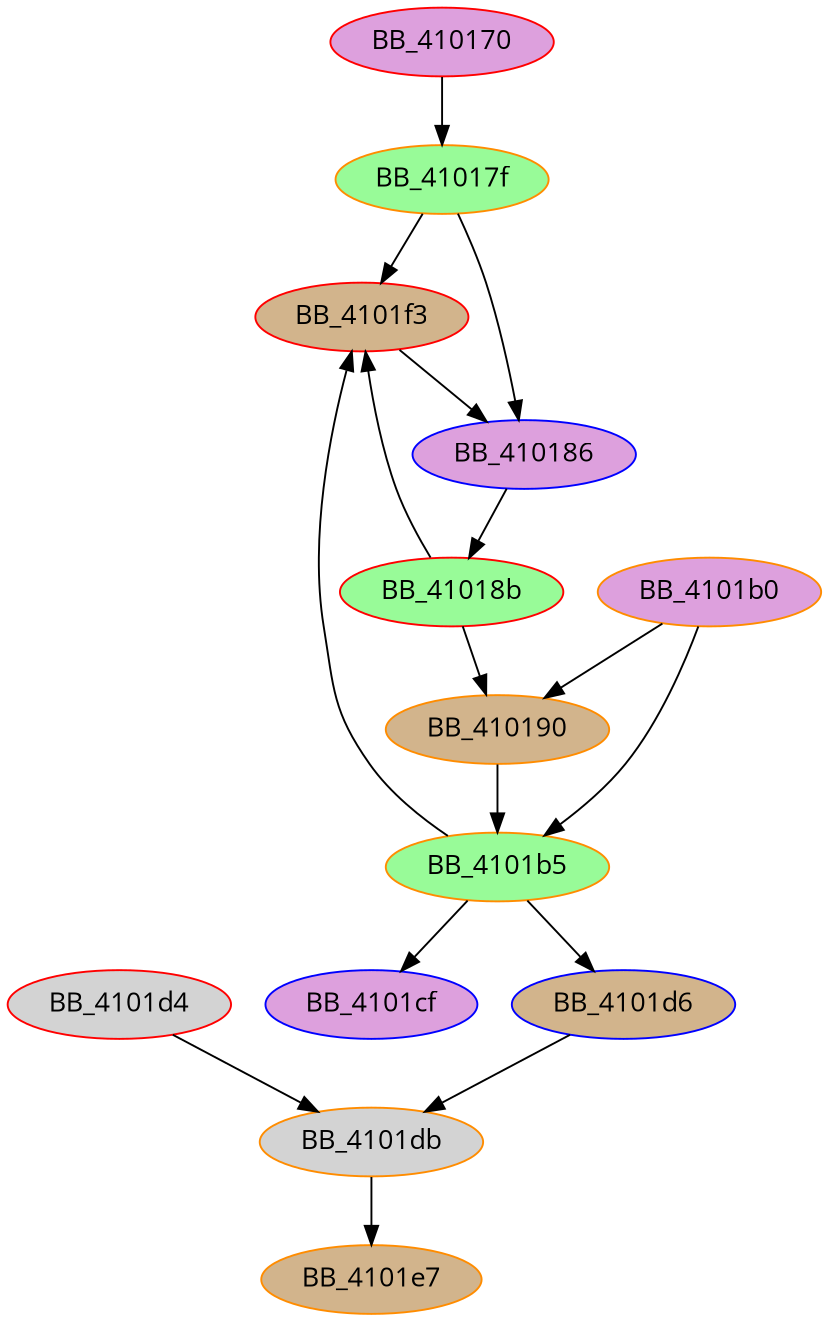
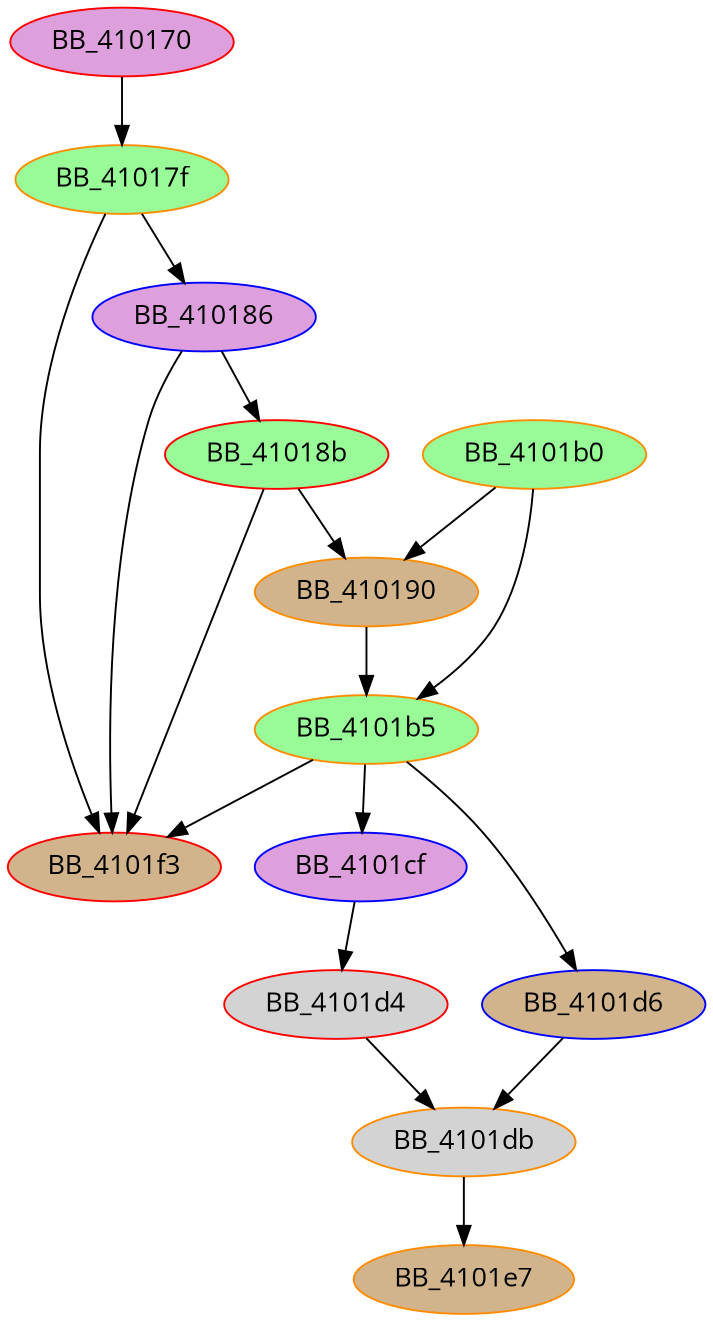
edge "BB_4101f3" -> "BB_410186": reversed
node "BB_4101b0": fillcolor plum -> palegreen
edge "BB_4101cf" -> "BB_4101d4": added
